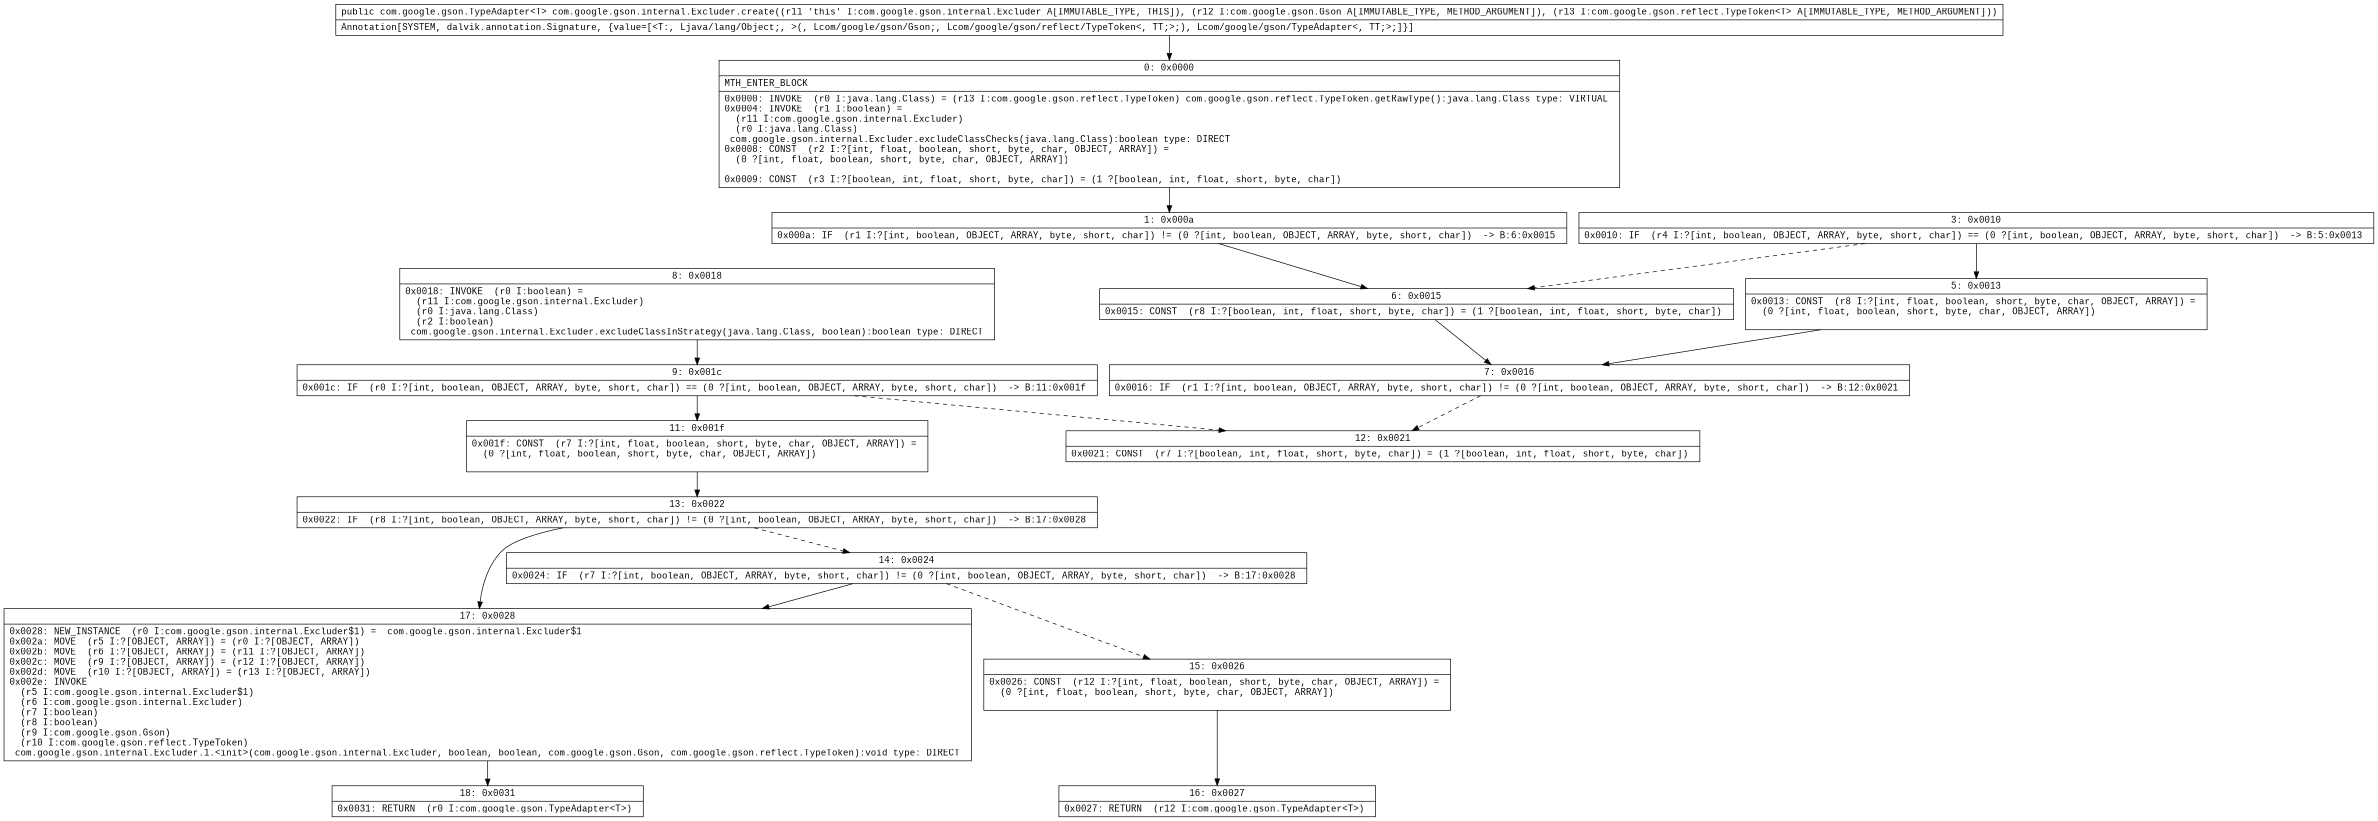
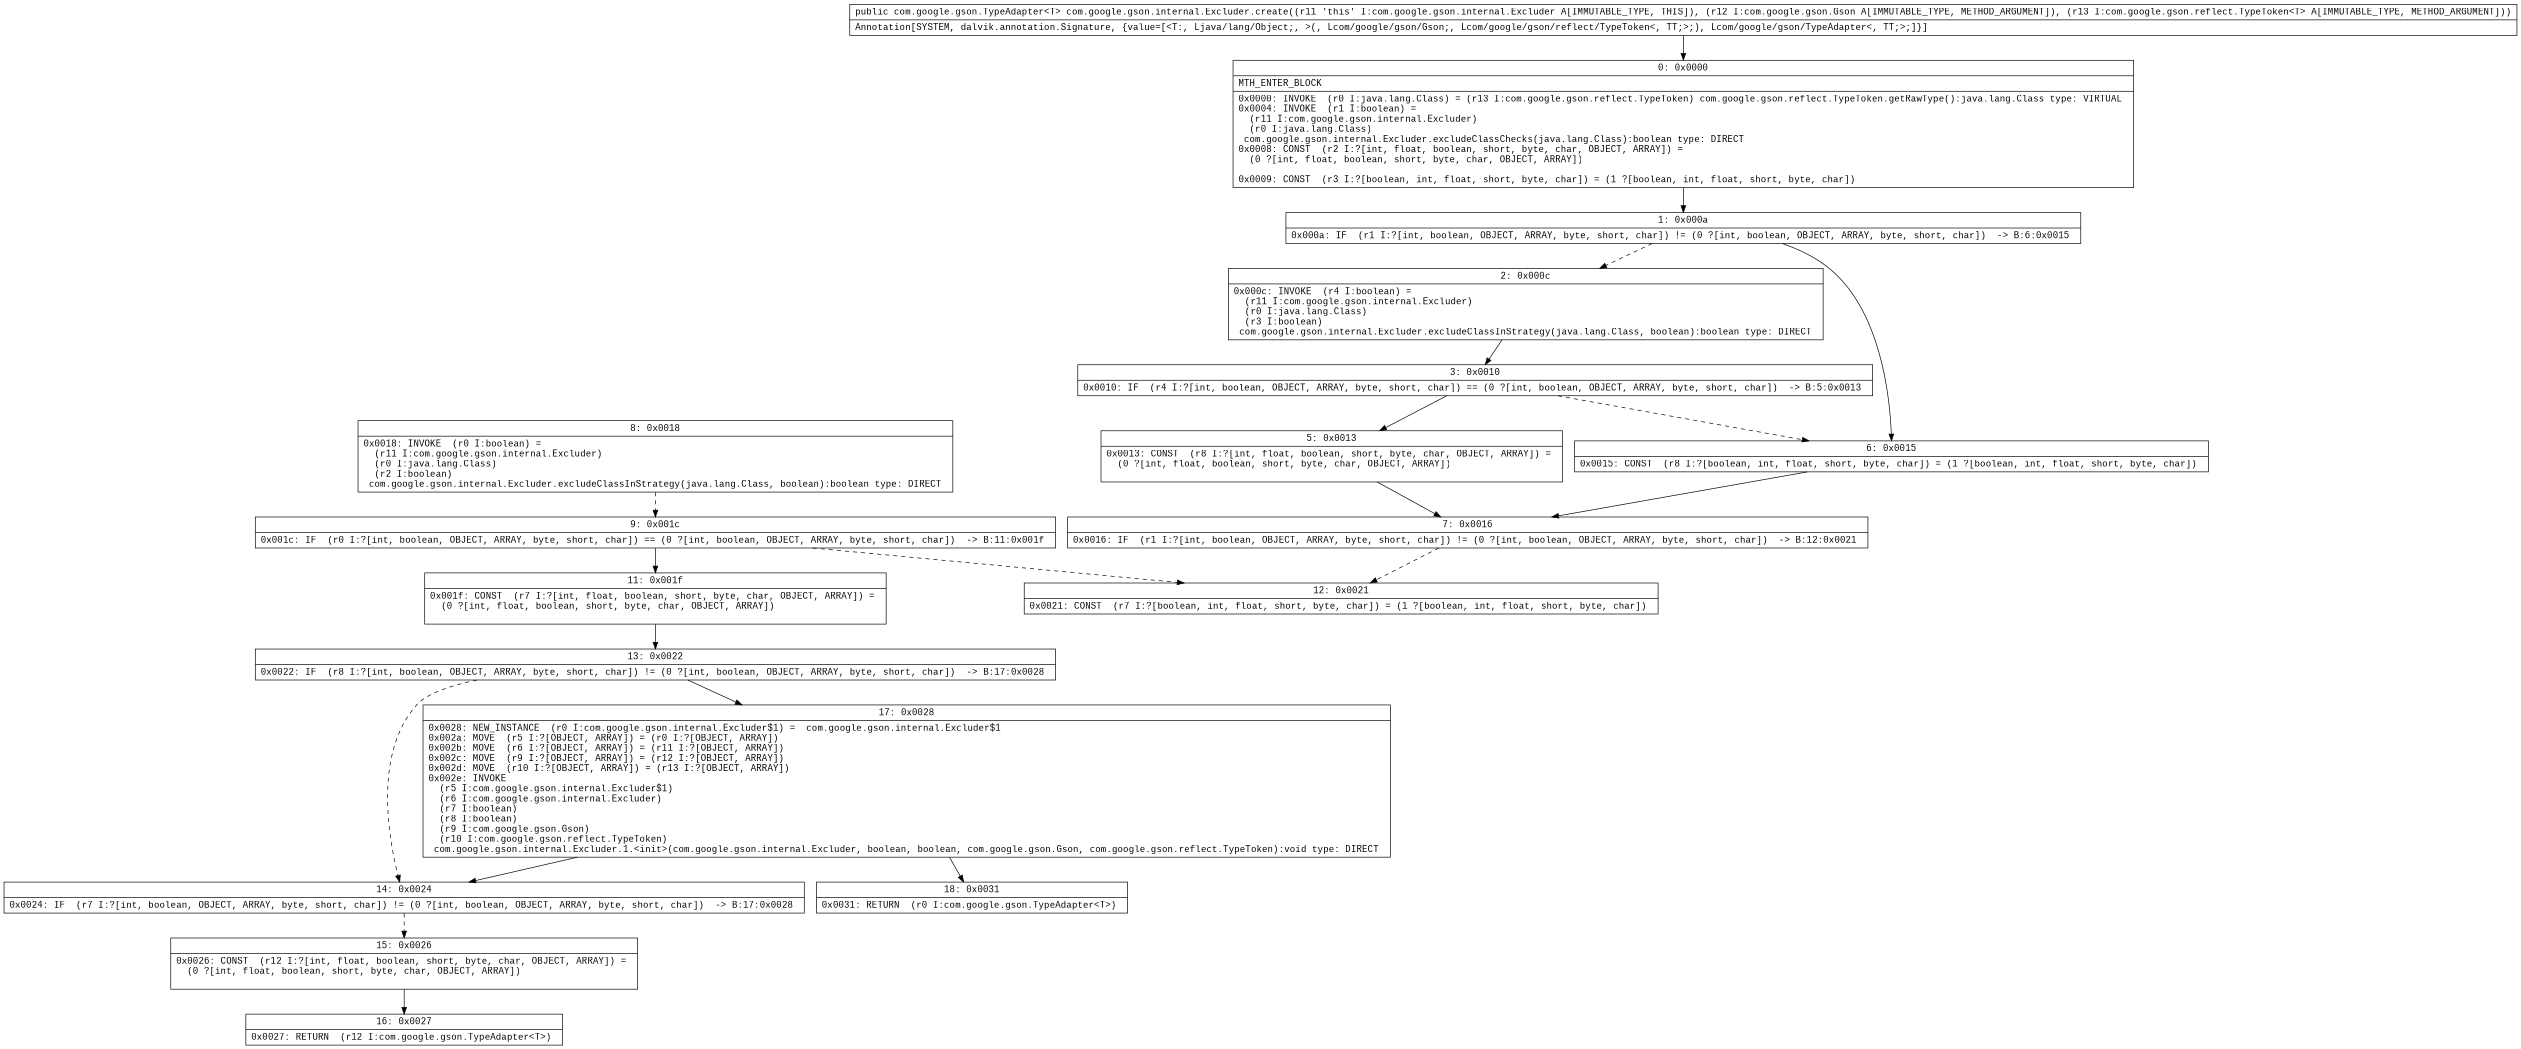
node "2: 0x000c": added
edge "8: 0x0018" -> "9: 0x001c": style solid -> dashed
edge "14: 0x0024" -> "17: 0x0028": reversed
